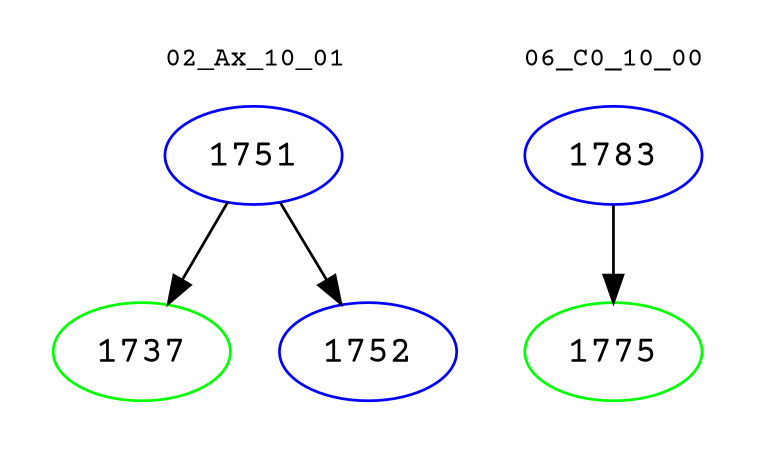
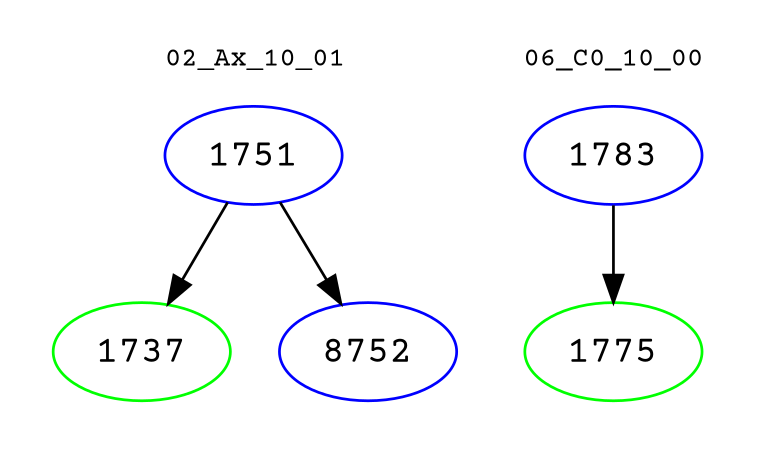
node "1752": label "1752" -> "8752"
